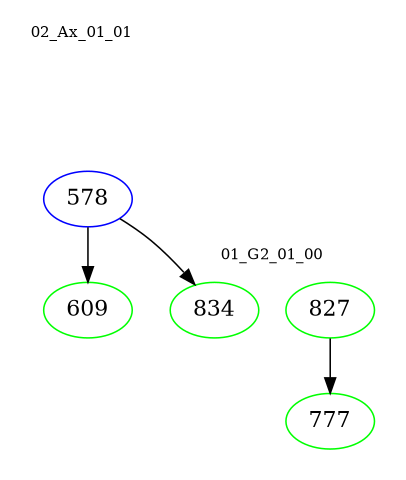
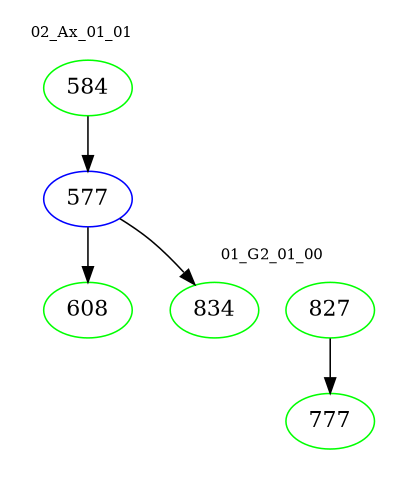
node "584": added
node "578": label "578" -> "577"
node "609": label "609" -> "608"
